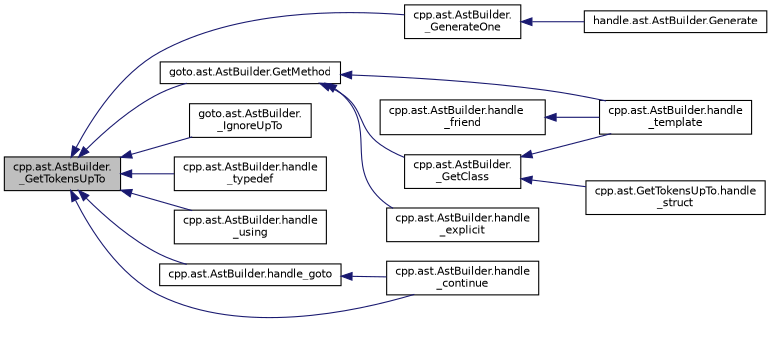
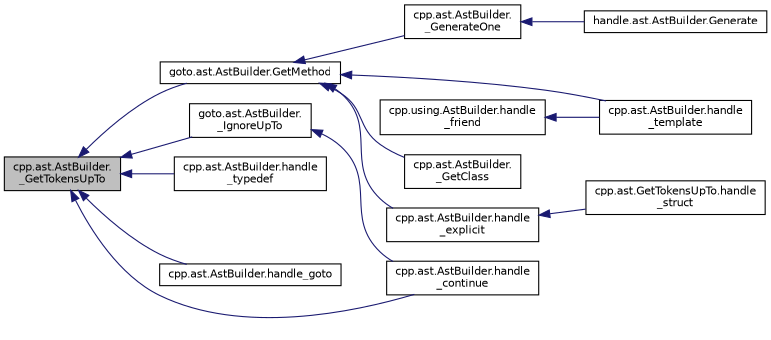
edge "cpp.ast.AstBuilder. _GenerateOne" -> "cpp.ast.AstBuilder. _GetTokensUpTo": now "cpp.ast.AstBuilder. _GenerateOne" -> "goto.ast.AstBuilder.GetMethod"
node "cpp.ast.AstBuilder.handle _friend": label "cpp.ast.AstBuilder.handle _friend" -> "cpp.using.AstBuilder.handle _friend"
edge "cpp.ast.AstBuilder.handle _template" -> "cpp.ast.AstBuilder. _GetClass": removed
edge "cpp.ast.GetTokensUpTo.handle _struct" -> "cpp.ast.AstBuilder. _GetClass": now "cpp.ast.GetTokensUpTo.handle _struct" -> "cpp.ast.AstBuilder.handle _explicit"
node "cpp.ast.AstBuilder.handle _using": removed
edge "cpp.ast.AstBuilder.handle _continue" -> "cpp.ast.AstBuilder.handle_goto": now "cpp.ast.AstBuilder.handle _continue" -> "goto.ast.AstBuilder. _IgnoreUpTo"
